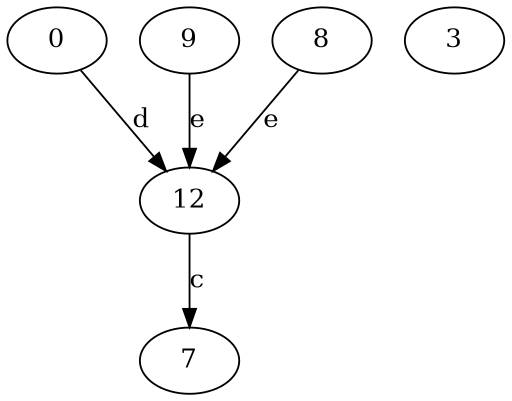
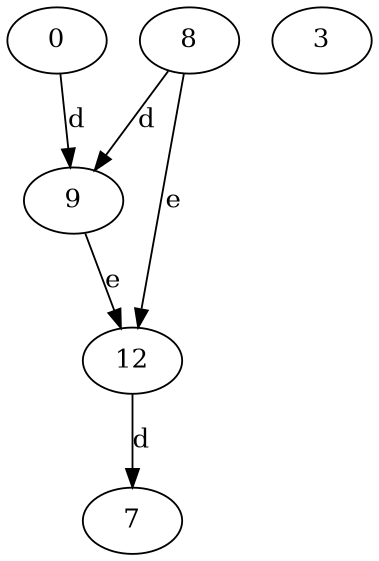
edge "0" -> "12": now "0" -> "9"
edge "8" -> "9": added, label "d"
edge "12" -> "7": label "c" -> "d"
